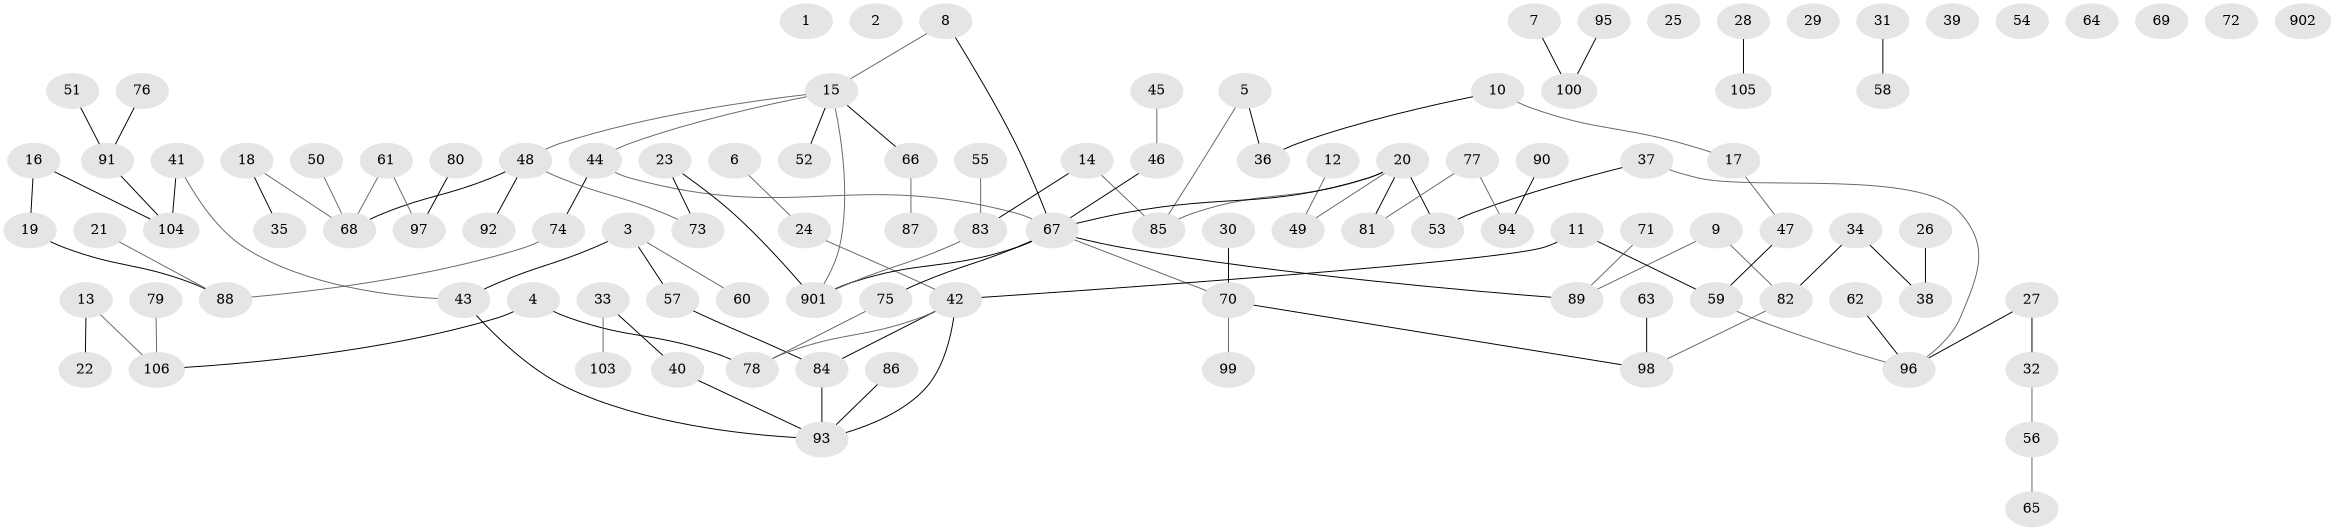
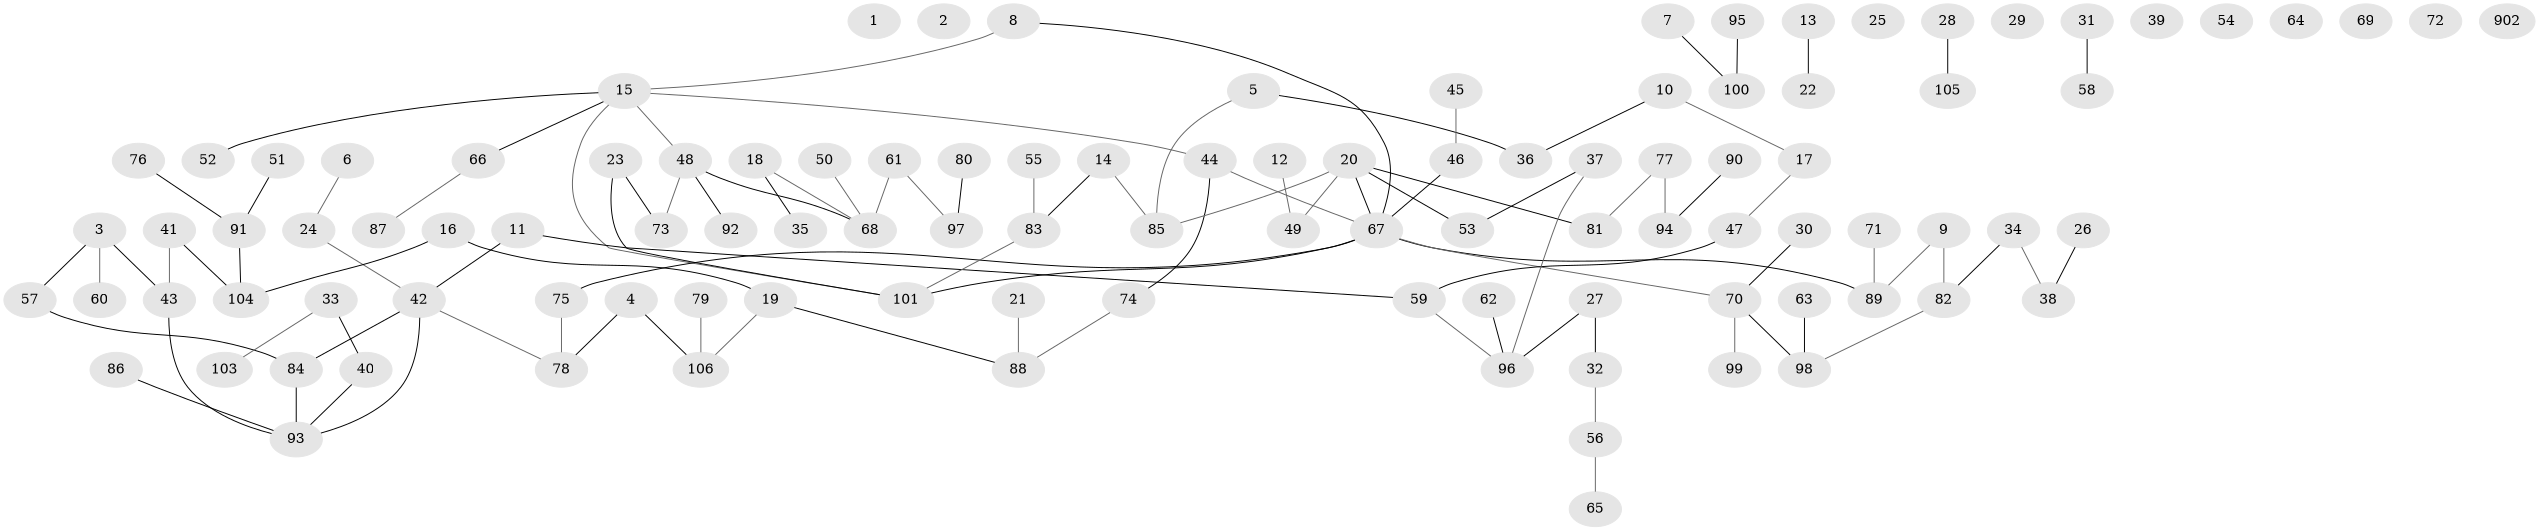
edge "34" -- "38": color black -> gray40
node "901": label "901" -> "101"
edge "13" -- "106": now "19" -- "106"
